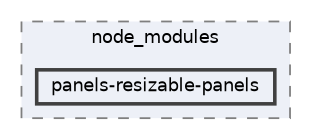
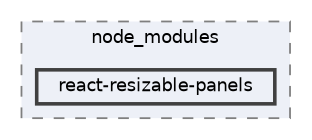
node "panels-resizable-panels": label "panels-resizable-panels" -> "react-resizable-panels"
